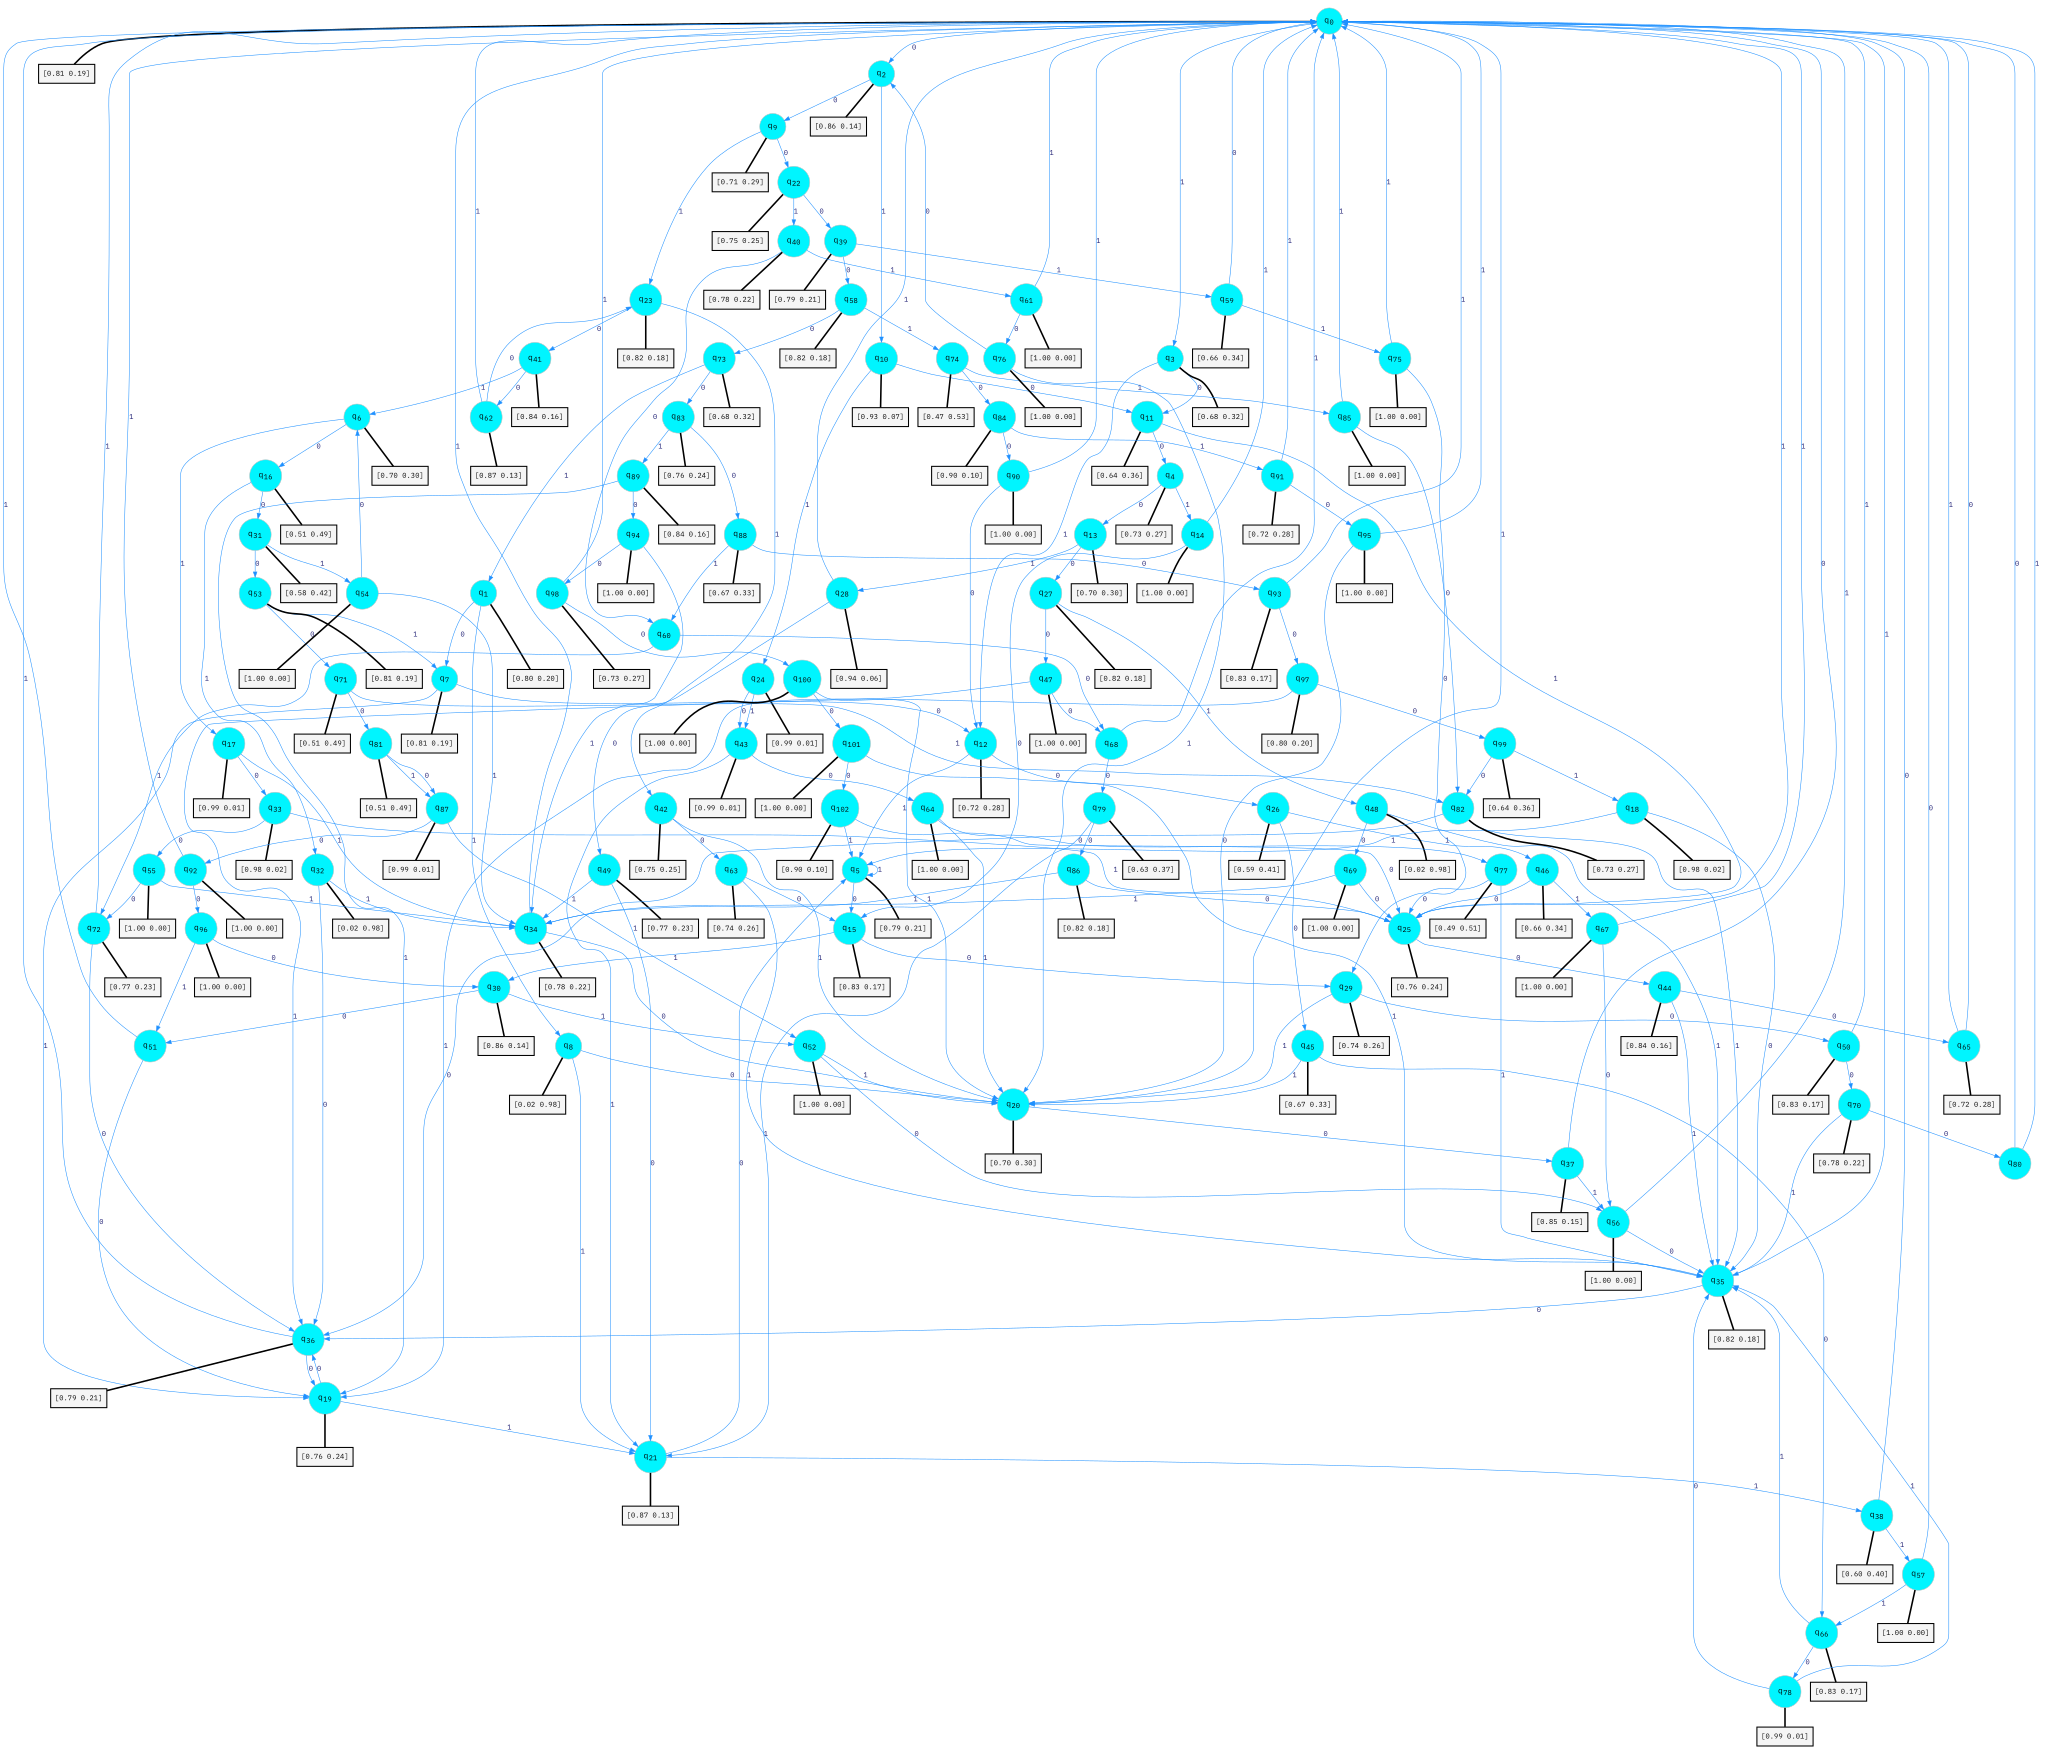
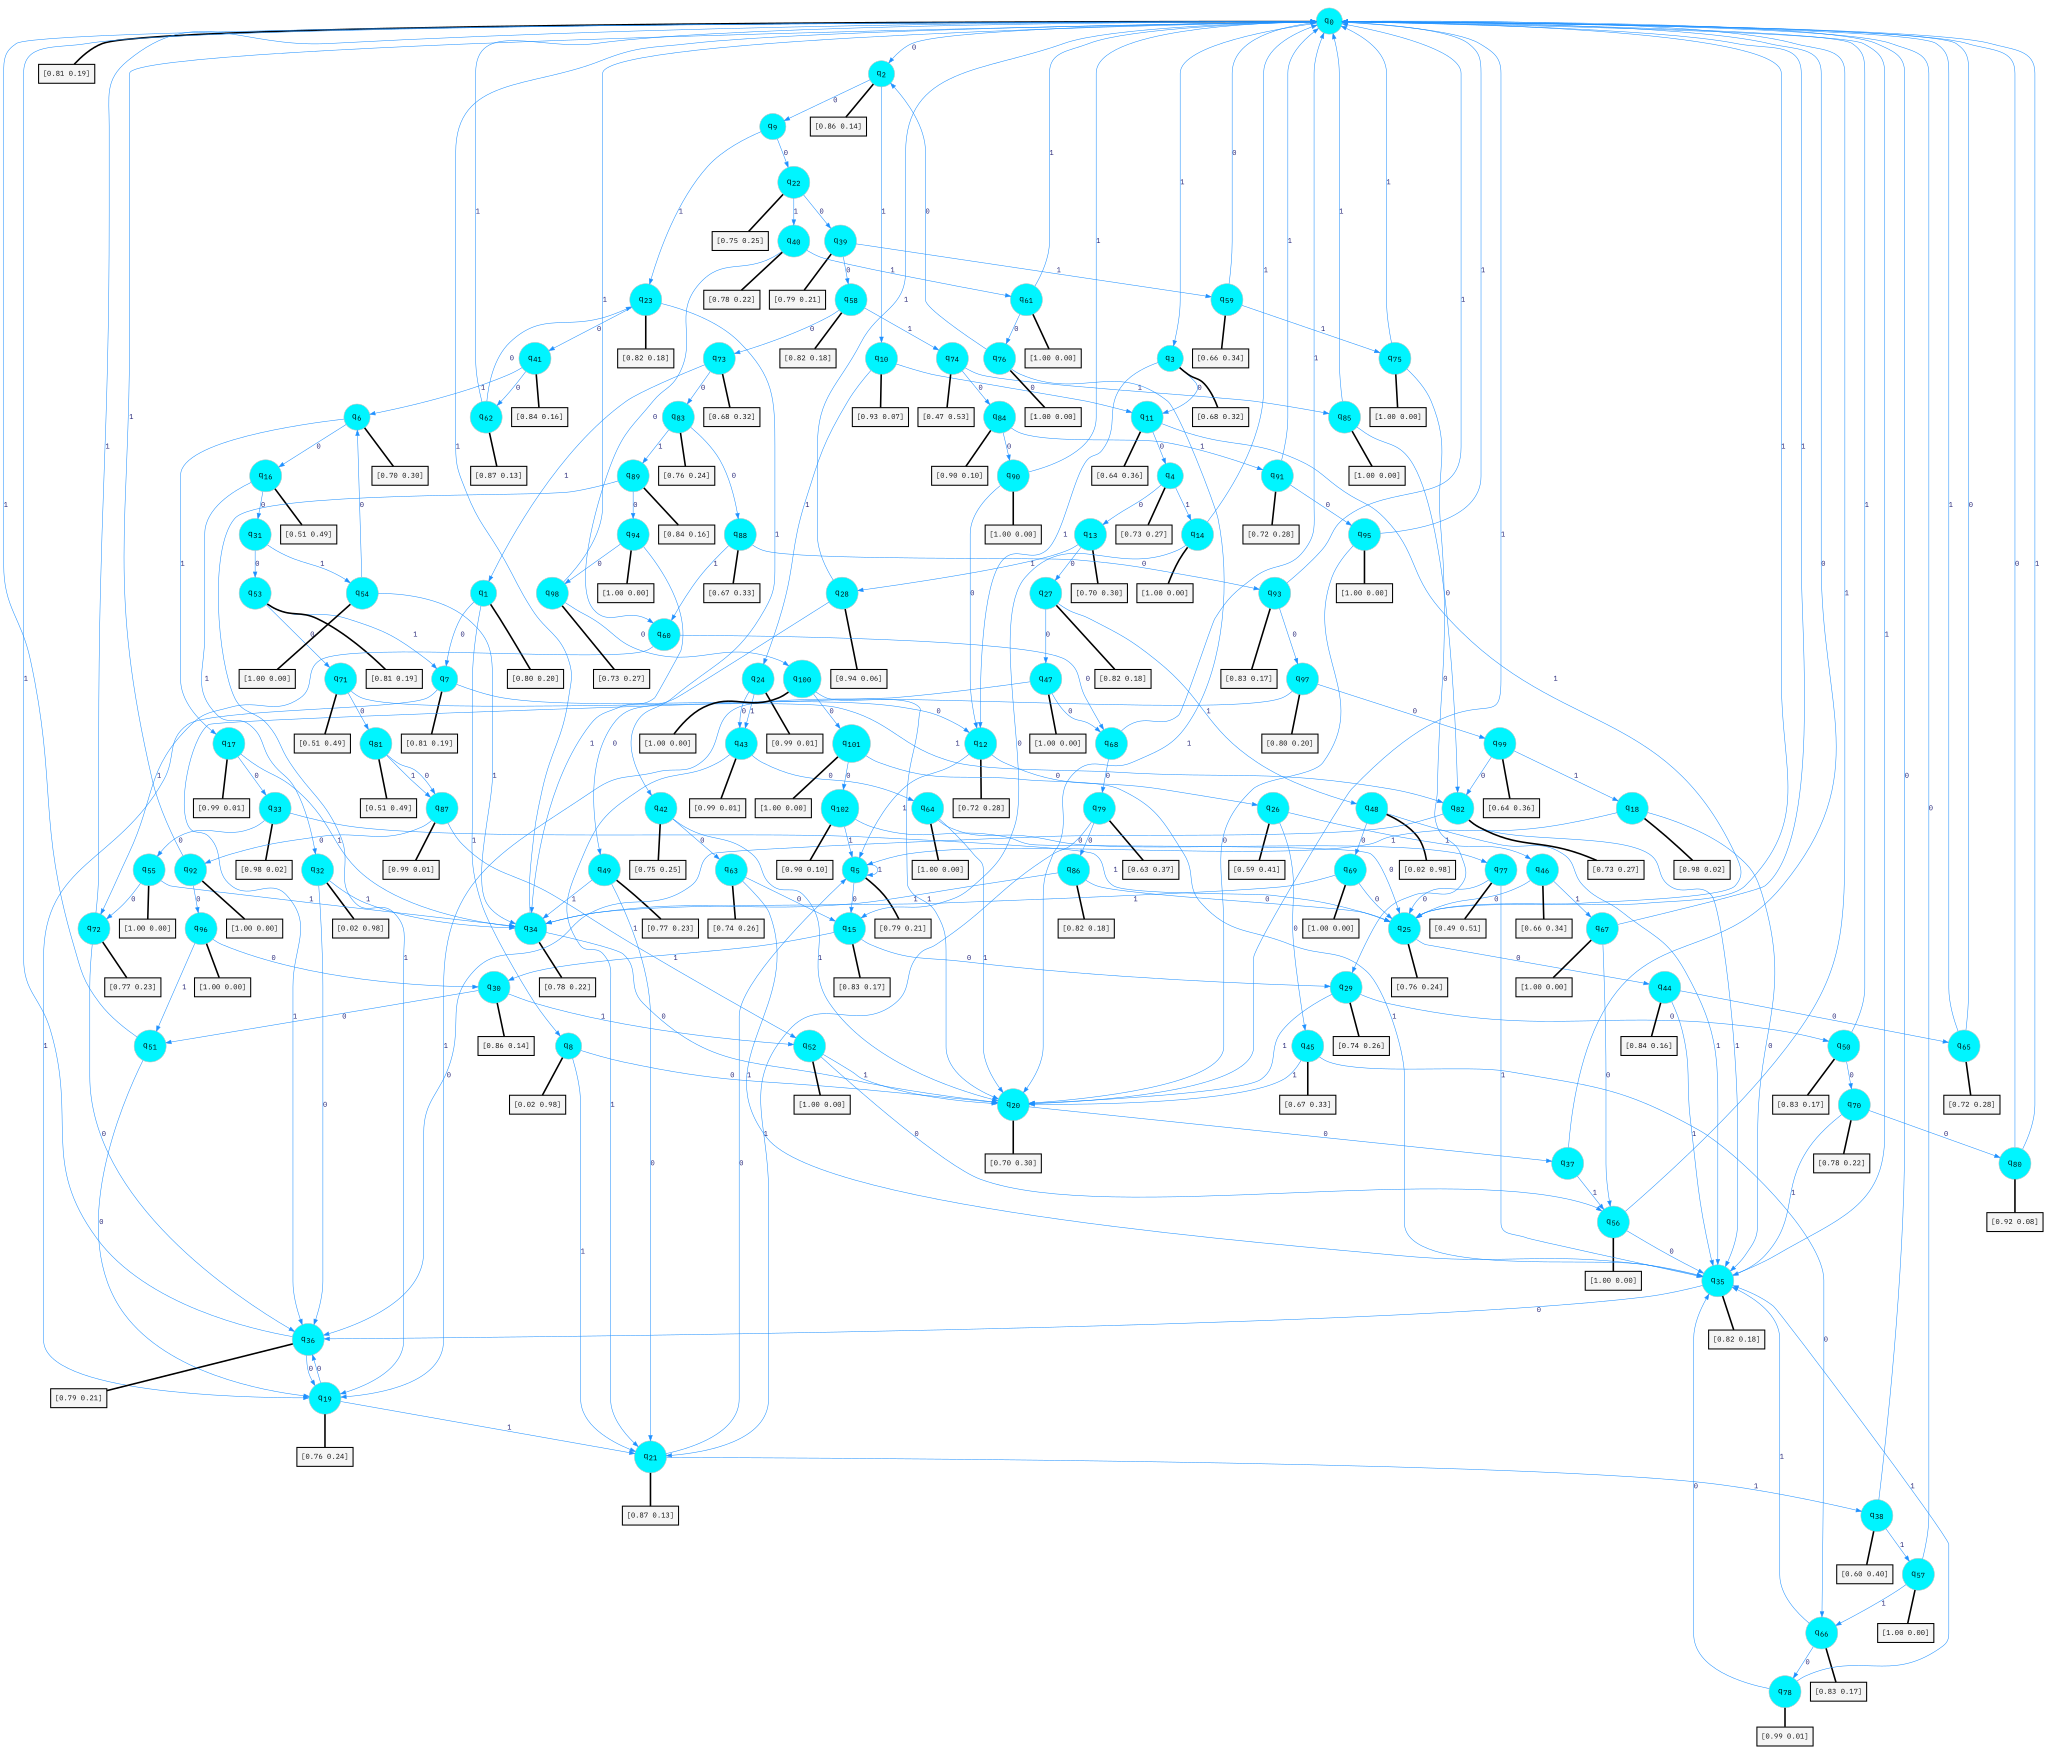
node "[0.71 0.29]": removed
node "[0.58 0.42]": removed
node "[0.85 0.15]": removed
node "[0.92 0.08]": added
